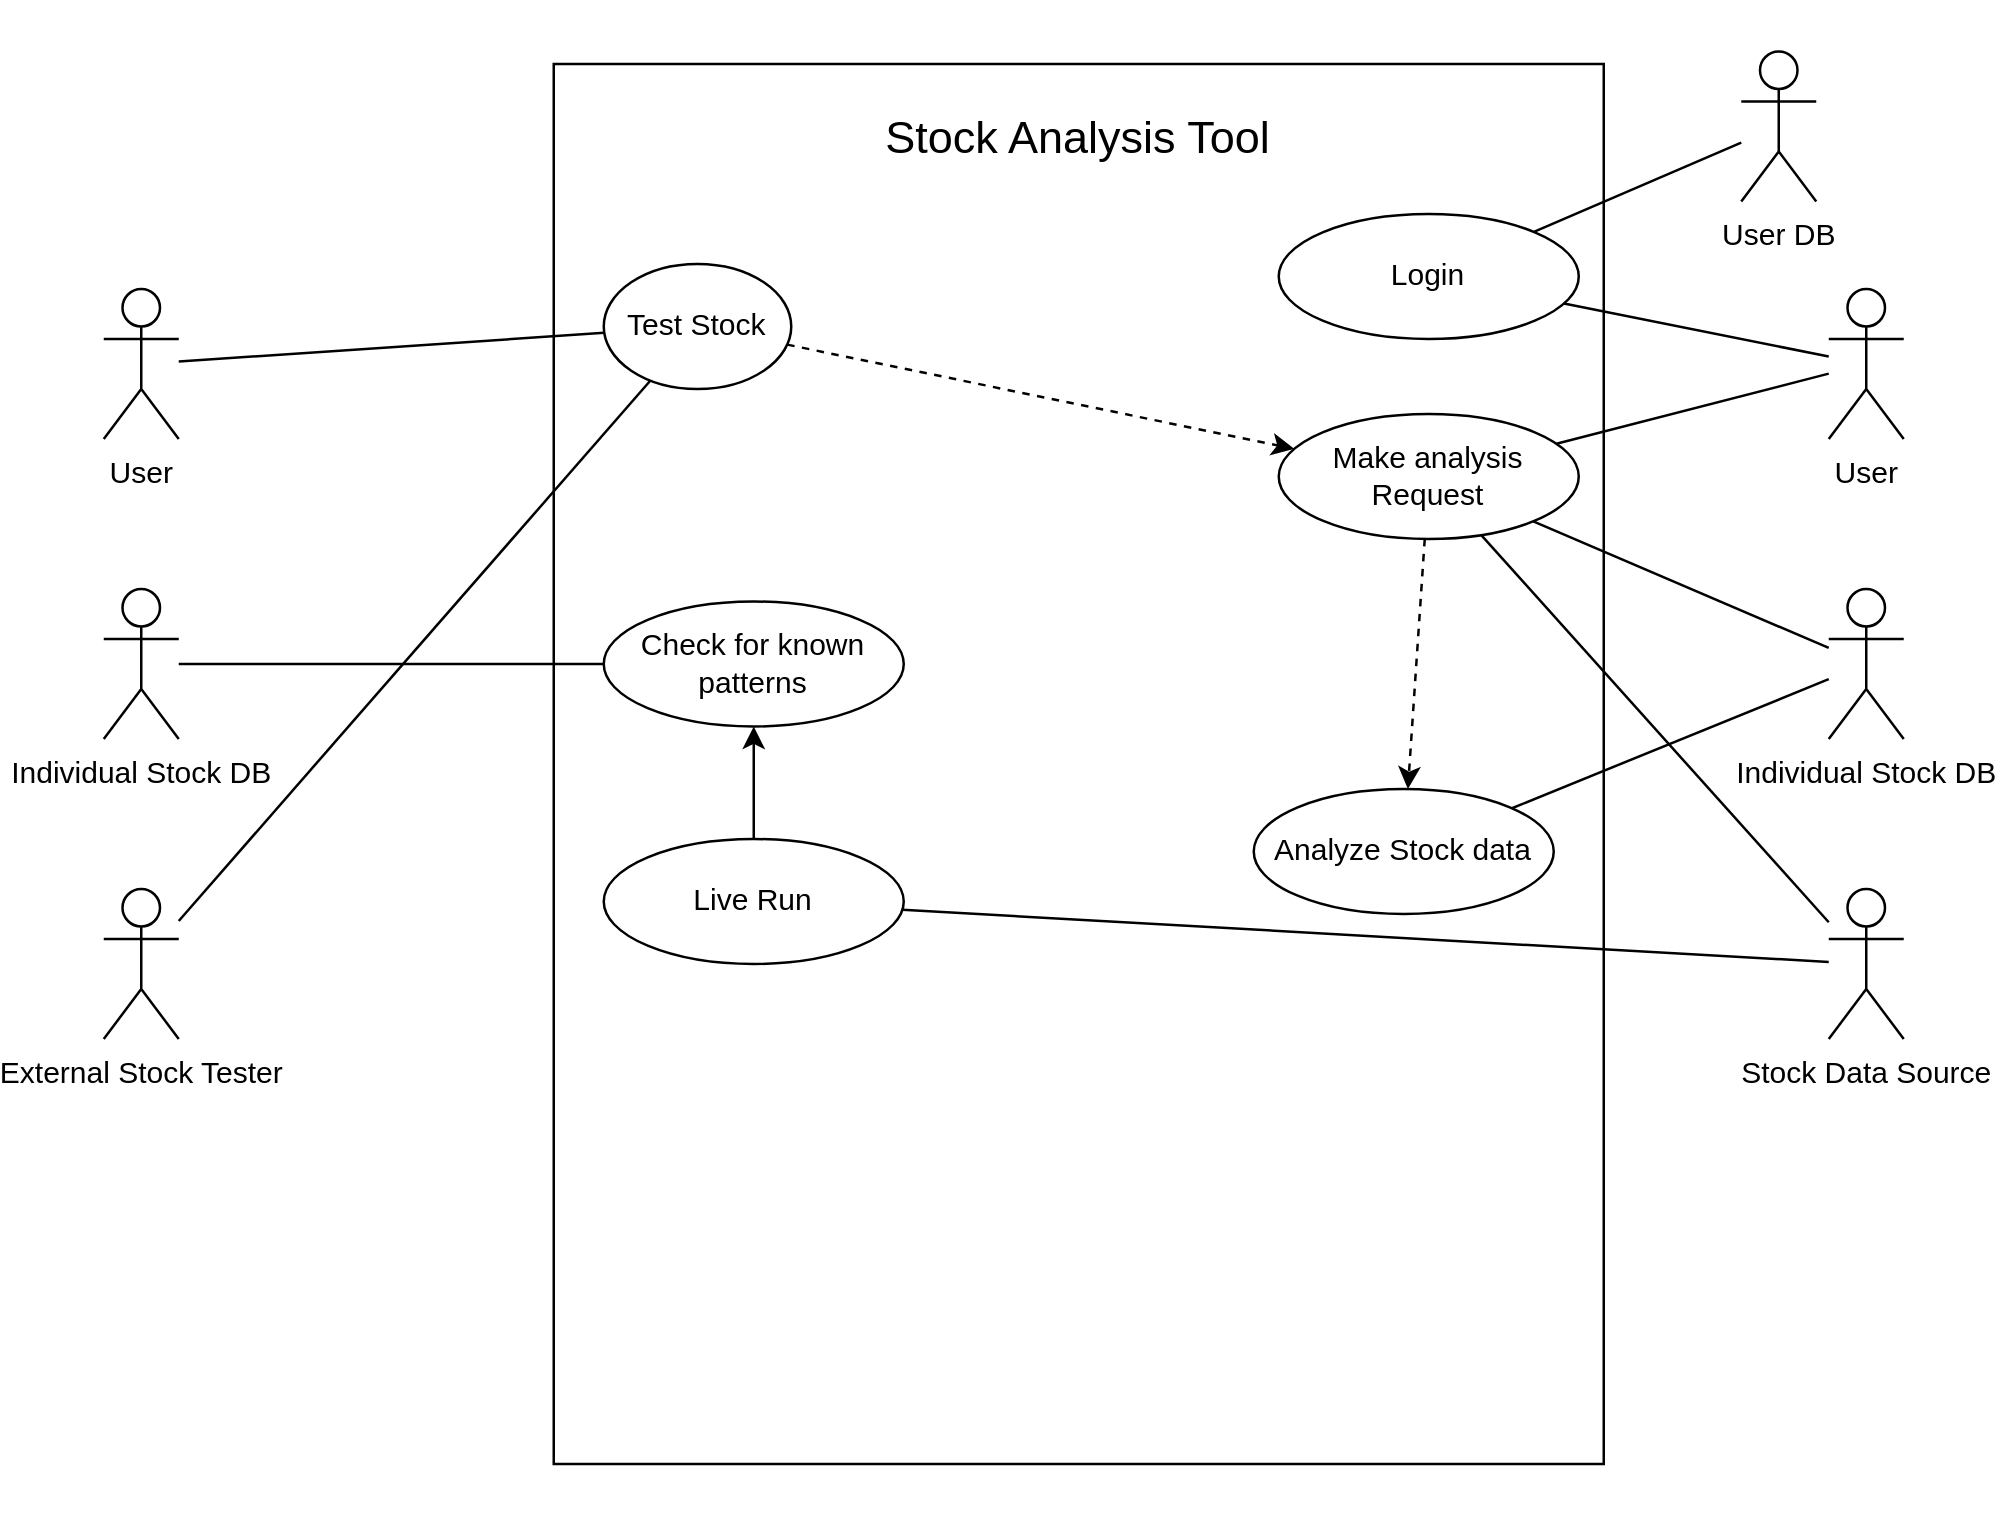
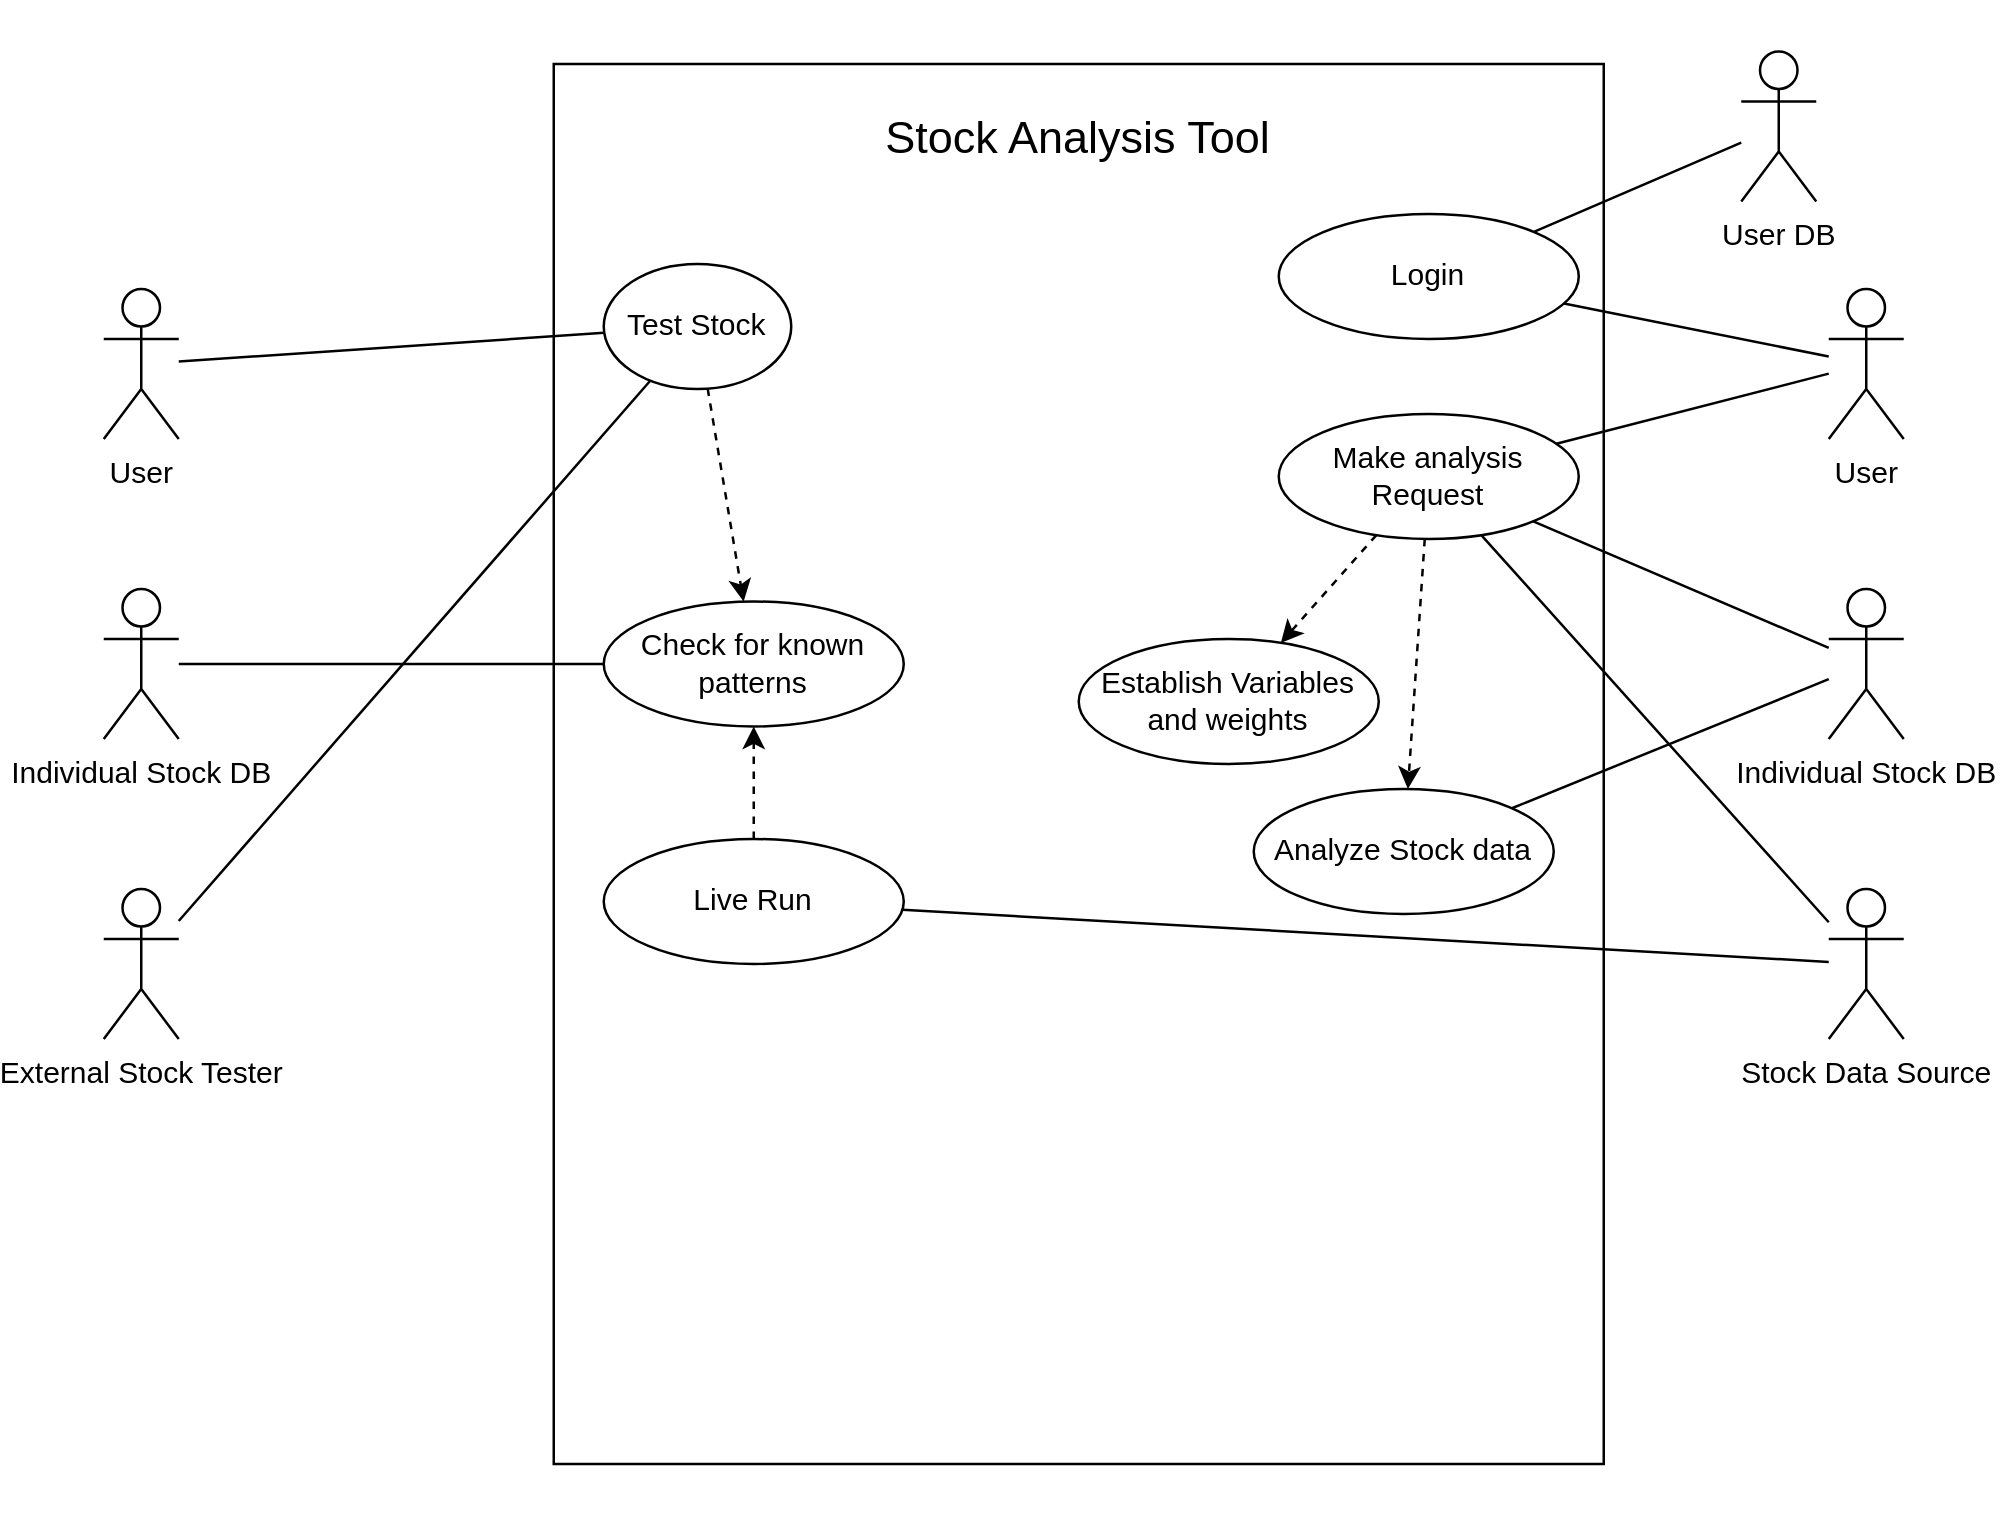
edge "Test Stock" -> "Make analysis Request": now "Test Stock" -> "Check for known patterns"
edge "Make analysis Request" -> "Establish Variables and weights": added
node "Establish Variables and weights": added
edge "Live Run" -> "Check for known patterns": style solid -> dashed
